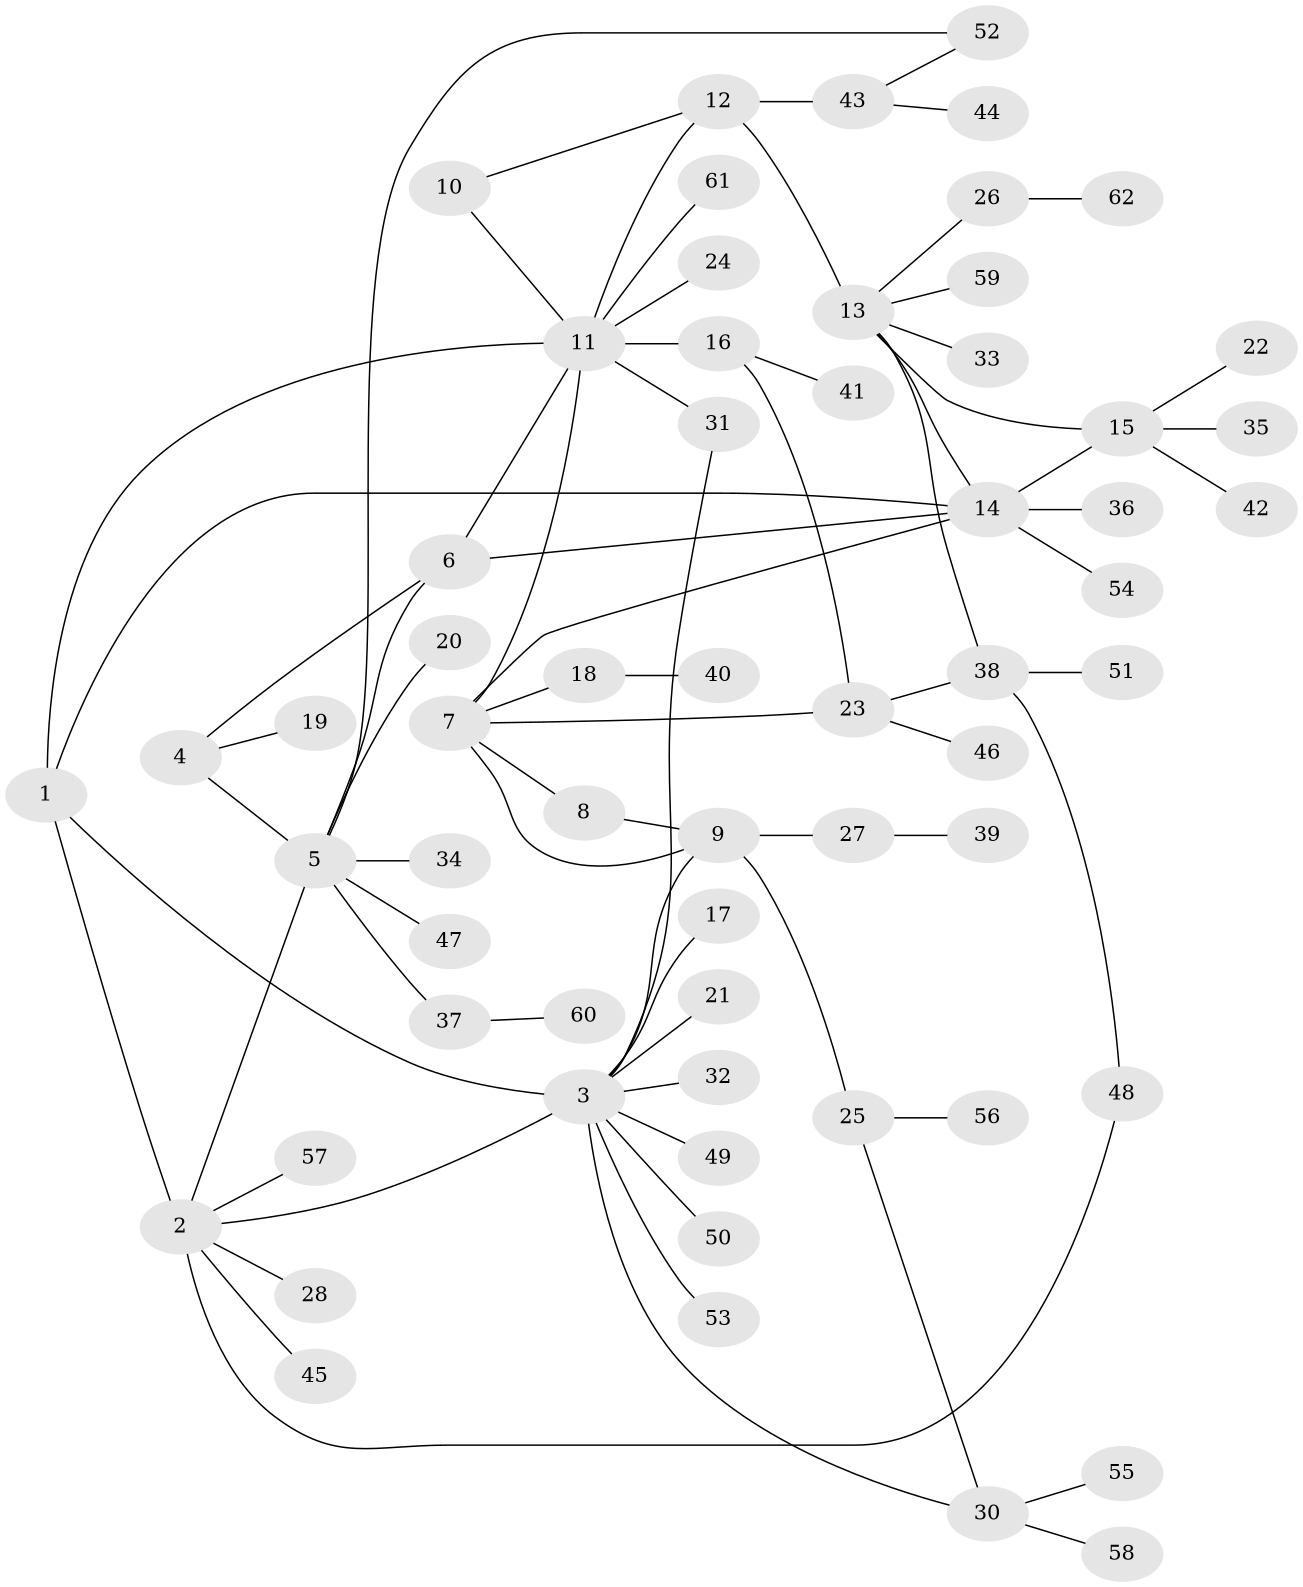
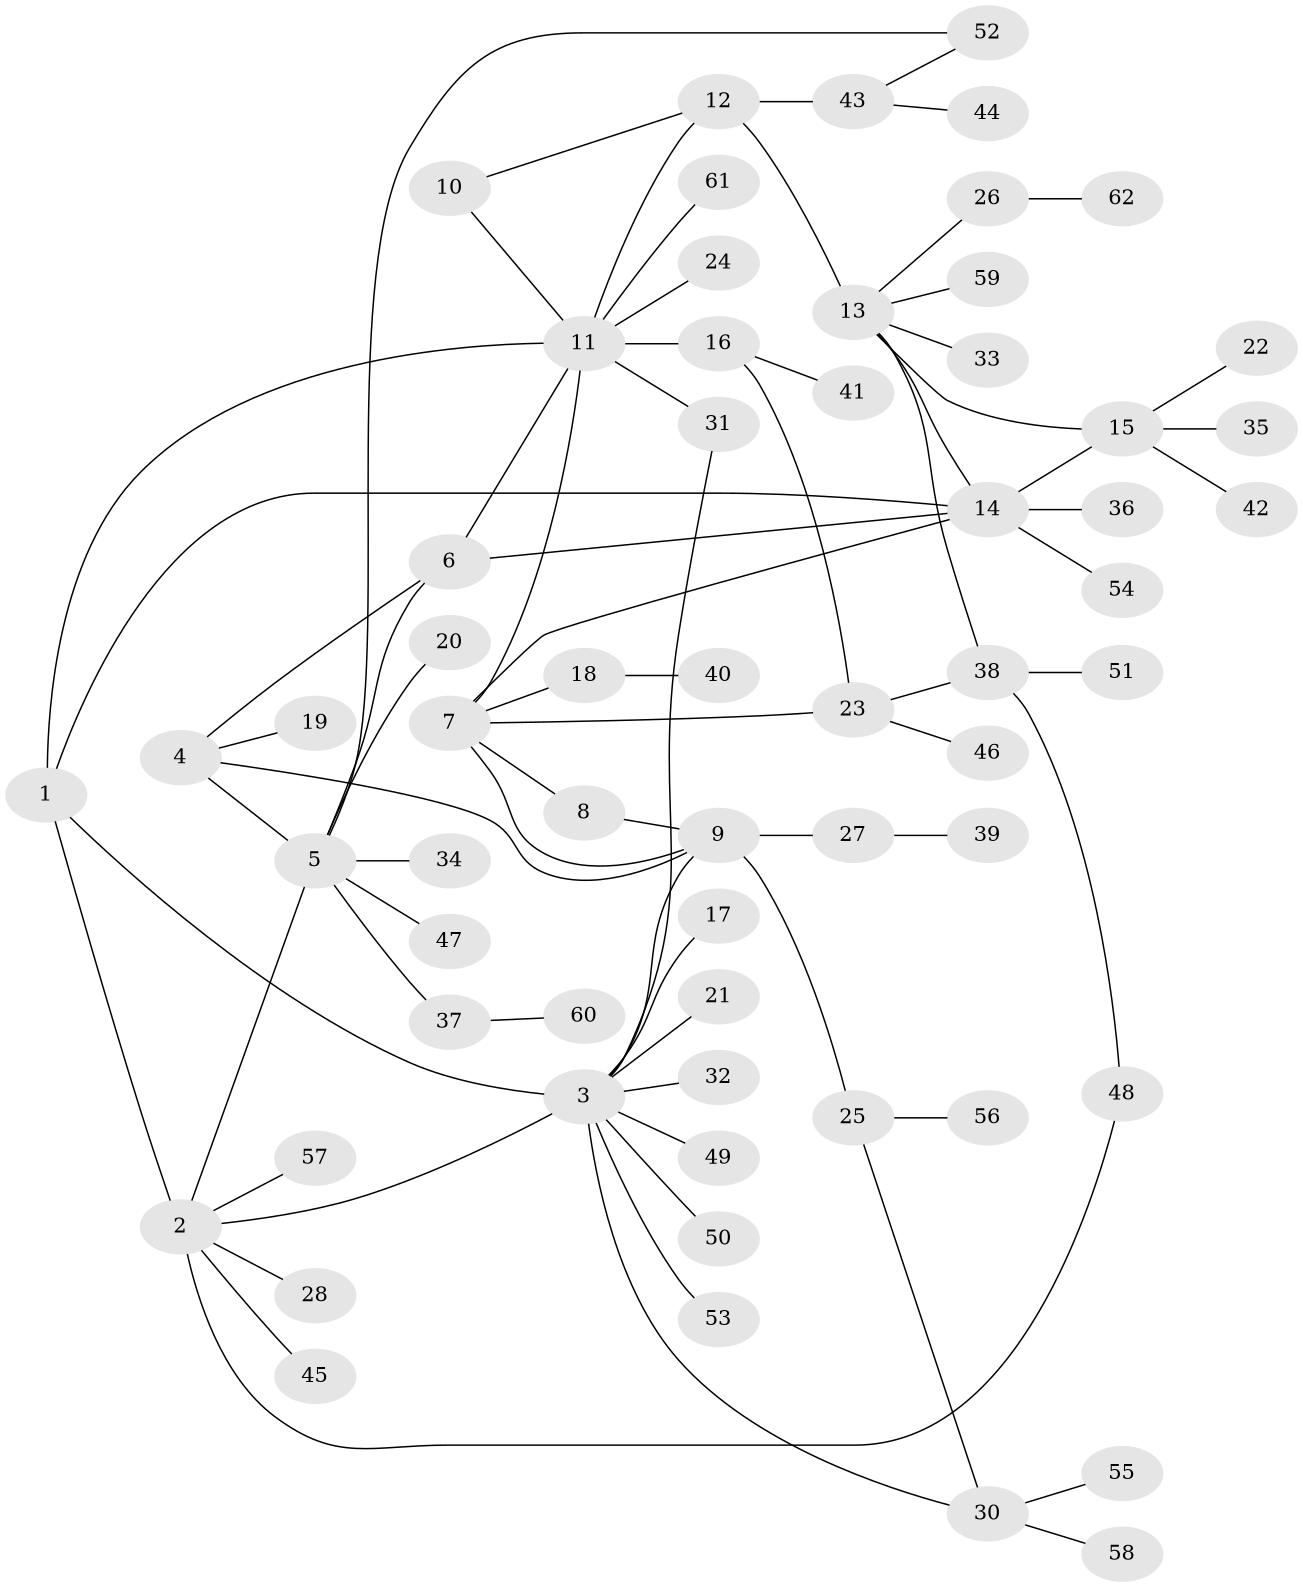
edge "4" -- "9": added
